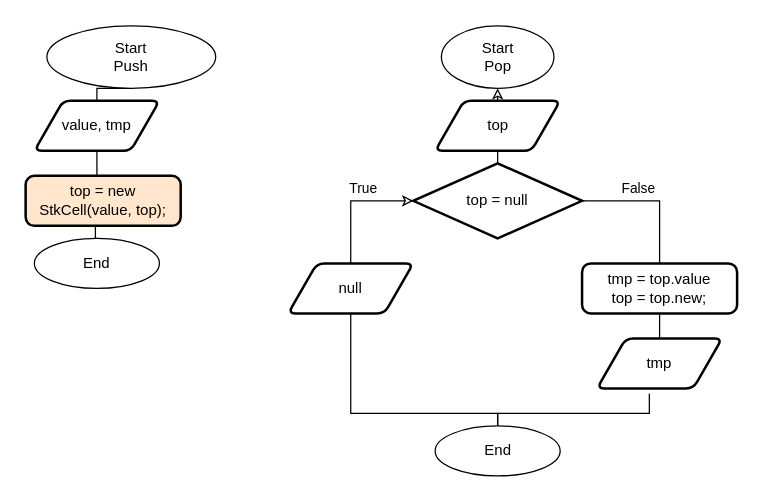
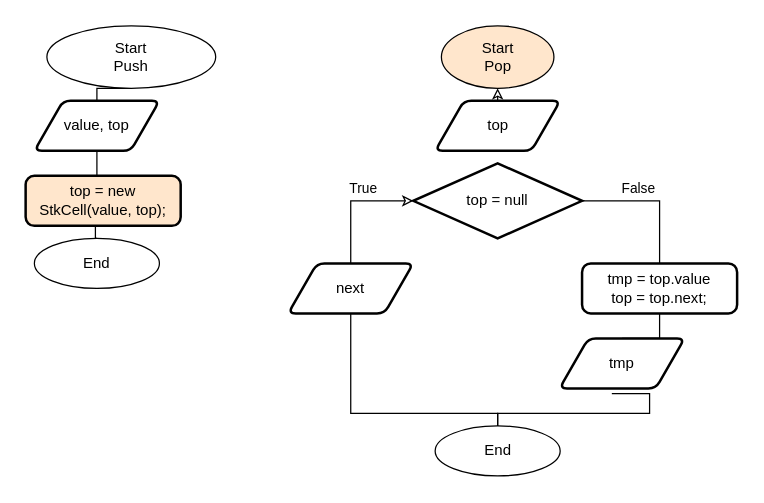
node "Start Pop": fillcolor #ffffff -> #ffe6cc
node "value, tmp": label "value, tmp" -> "value, top"
edge "top" -- "top = null": removed
node "null": label "null" -> "next"
node "tmp = top.value top = top.new;": label "tmp = top.value top = top.new;" -> "tmp = top.value top = top.next;"
node "tmp": moved (659, 363) -> (622, 363)
